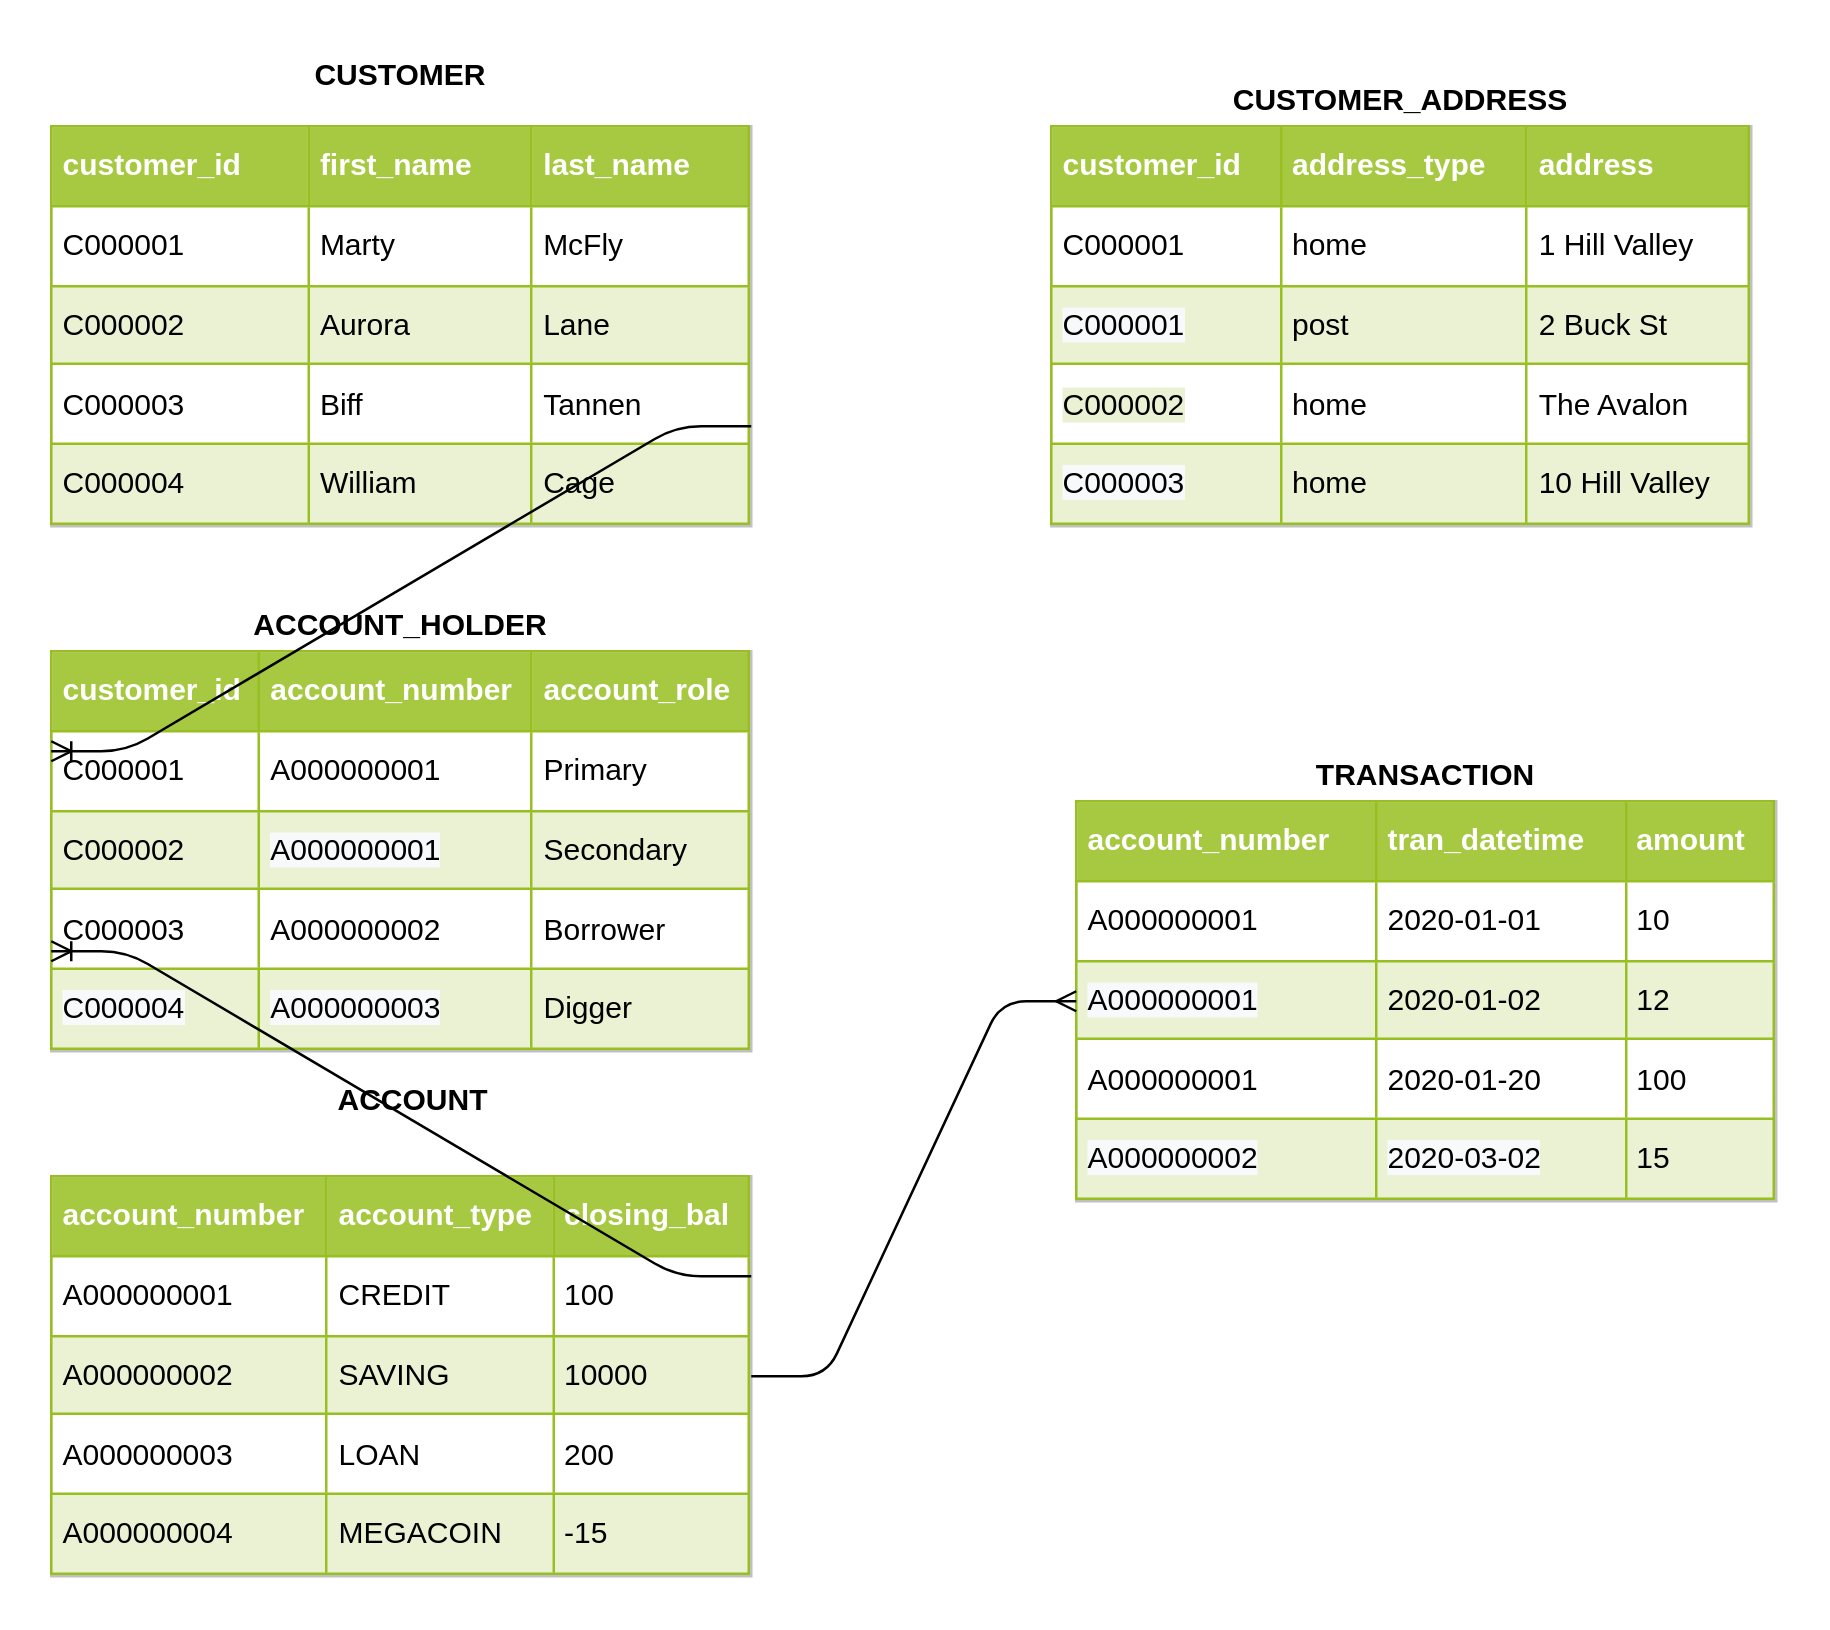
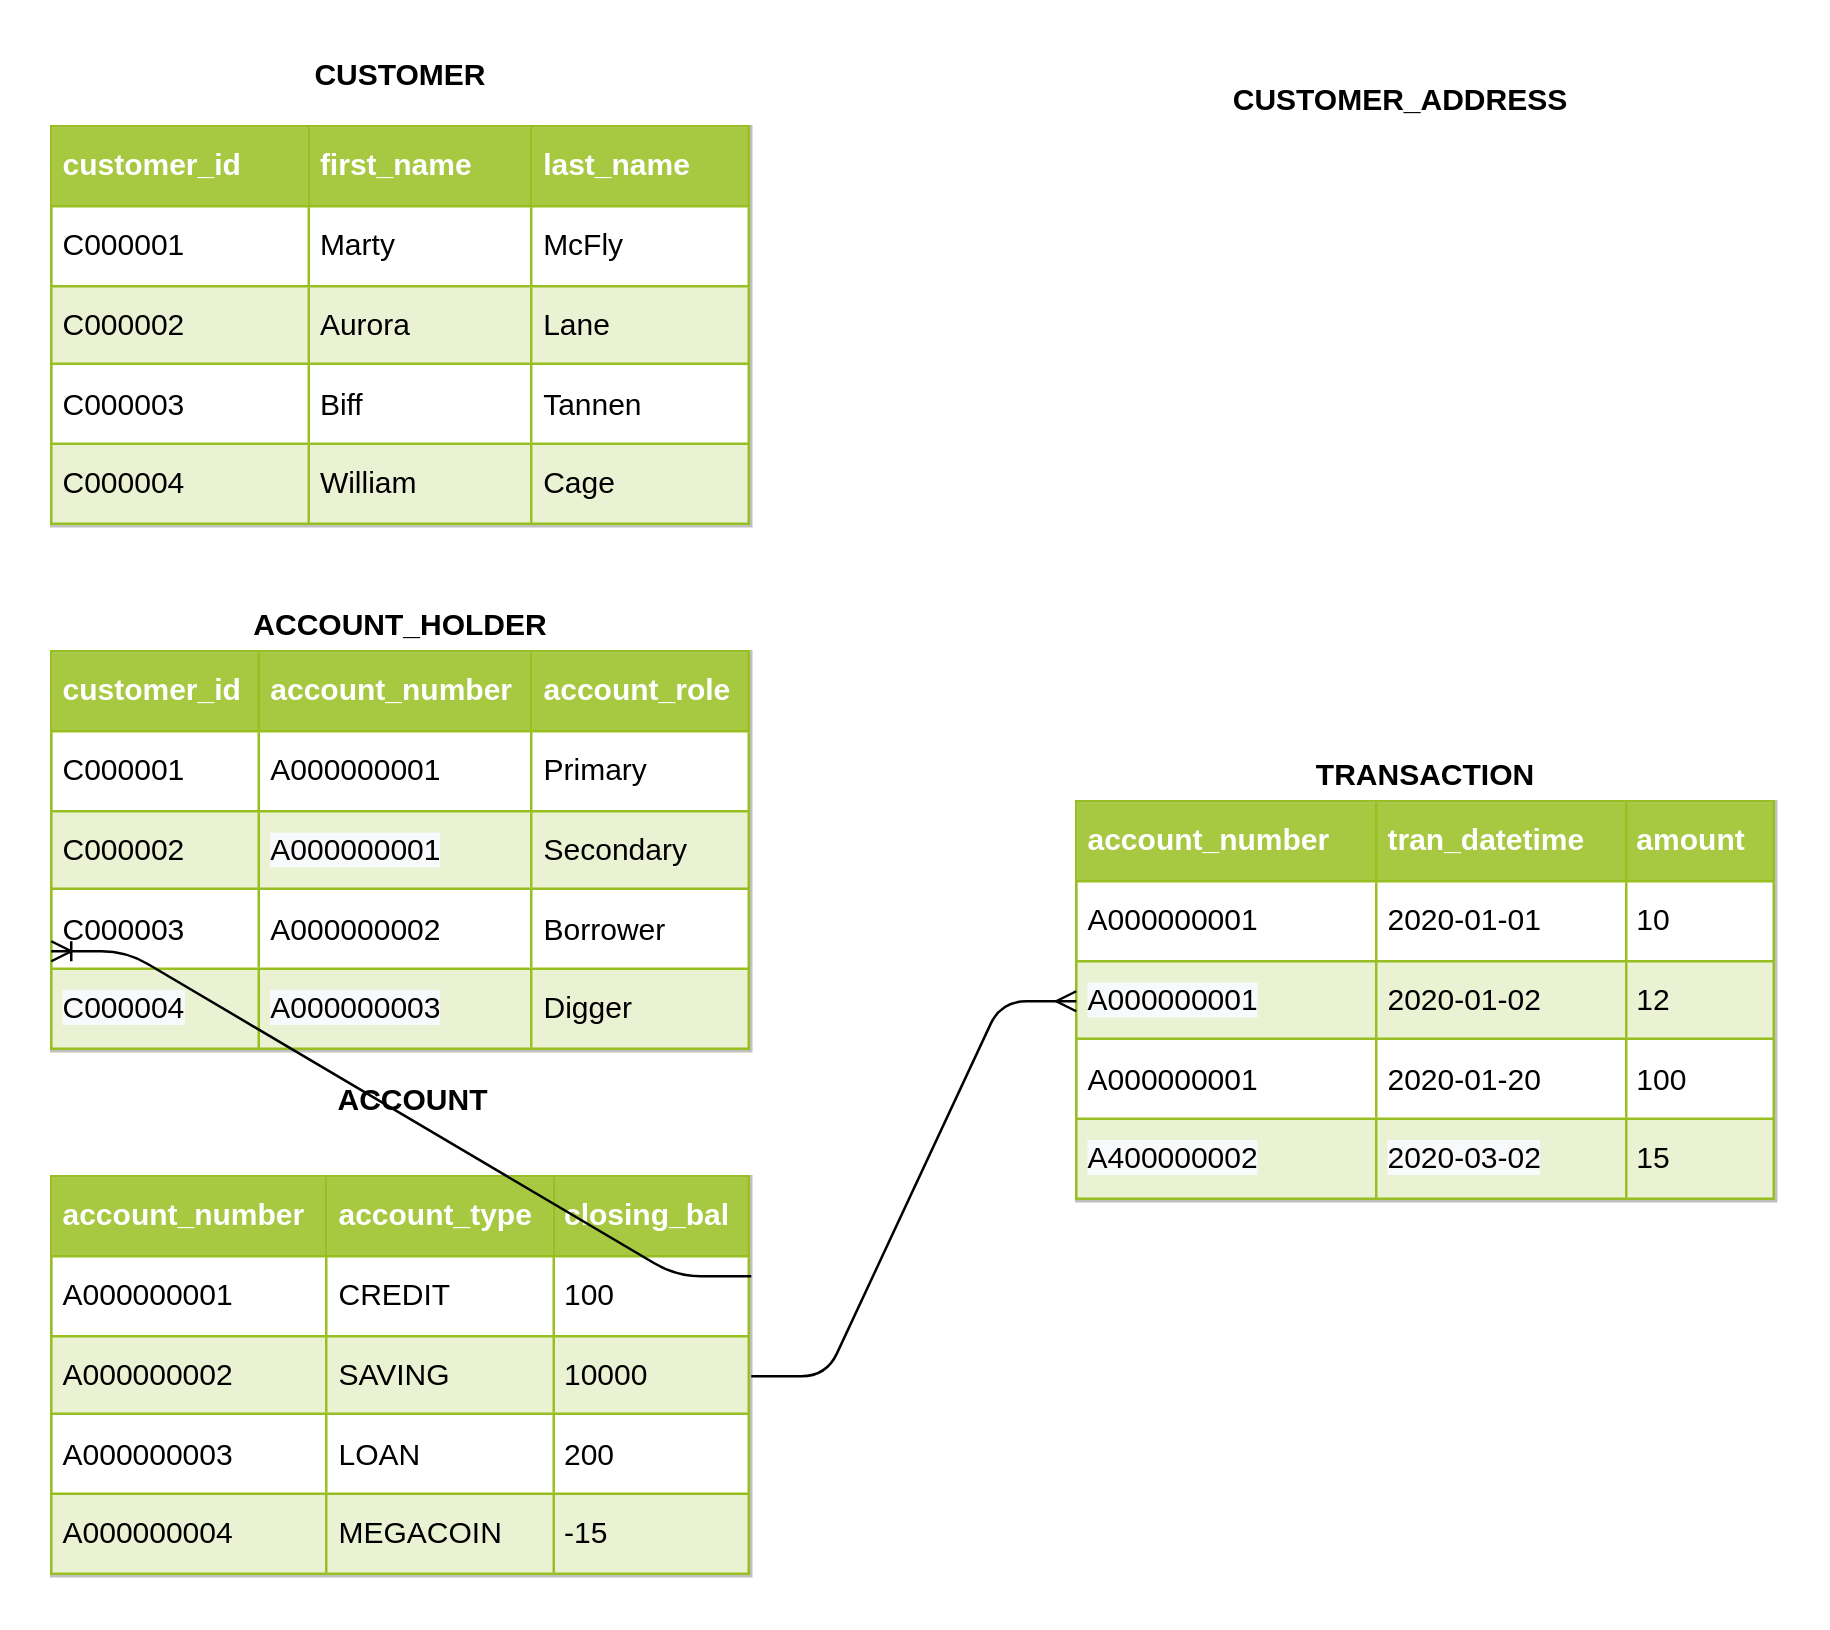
node "customer_idaddress_typeaddress C000001 home 1 Hill Valley C000001 post 2 Buck St C000002 home The Avalon C000003 home 10 Hill Valley": removed
edge "customer_idfirst_namelast_name C000001 Marty McFly C000002 Aurora Lane C000003 Biff Tannen C000004 William Cage" -> "customer_idaccount_numberaccount_role C000001 A000000001 Primary C000002 A000000001 Secondary C000003 A000000002 Borrower C000004 A000000003 Digger": removed
node "account_numbertran_datetimeamount A000000001 2020-01-01 10 A000000001 2020-01-02 12 A000000001 2020-01-20 100 A000000002 2020-03-02 15": label "account_numbertran_datetimeamount A000000001 2020-01-01 10 A000000001 2020-01-02 12 A000000001 2020-01-20 100 A000000002 2020-03-02 15" -> "account_numbertran_datetimeamount A000000001 2020-01-01 10 A000000001 2020-01-02 12 A000000001 2020-01-20 100 A400000002 2020-03-02 15"
